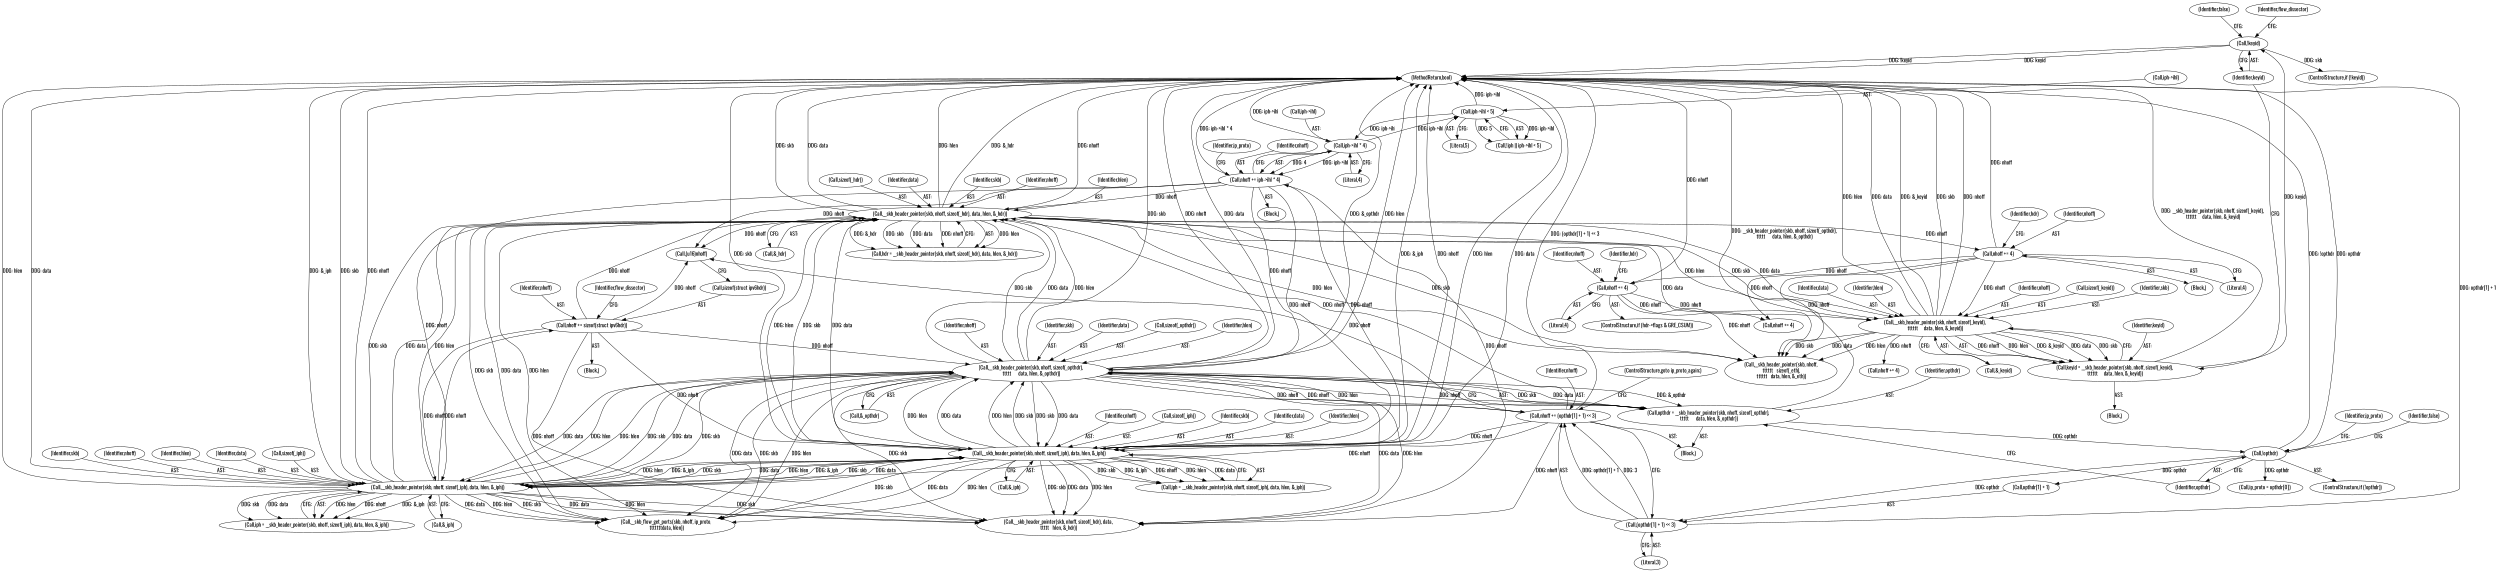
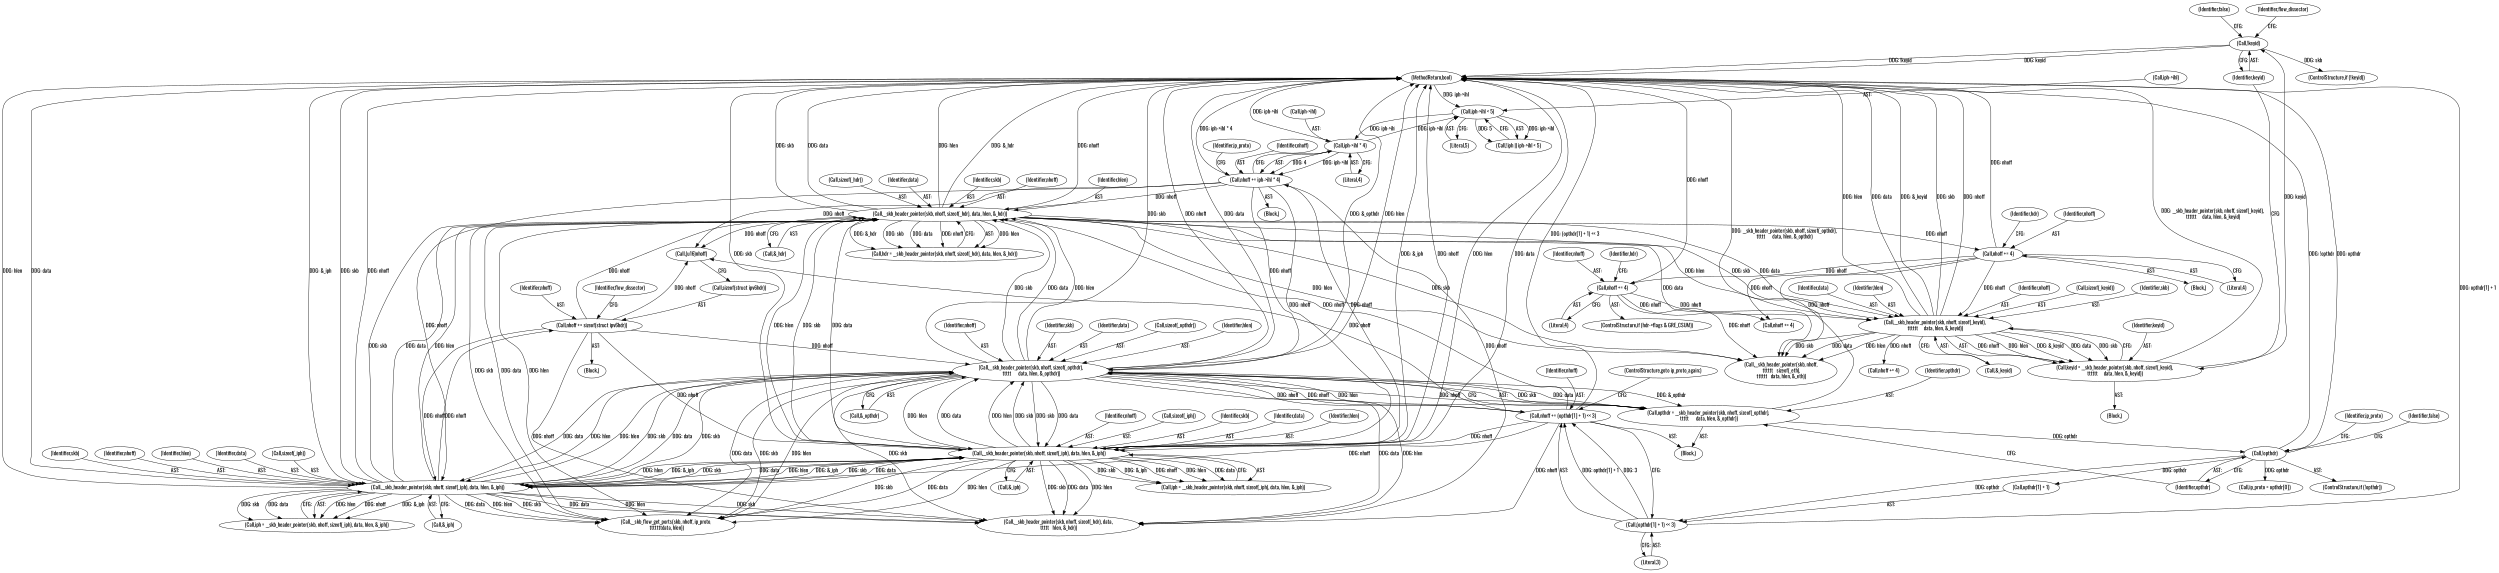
edge "(Call,iph->ihl < 5)" -> "(MethodReturn,bool)": reversed
